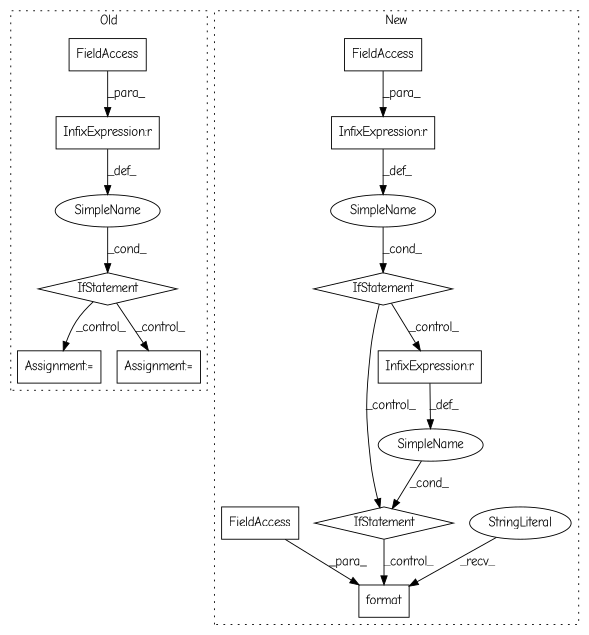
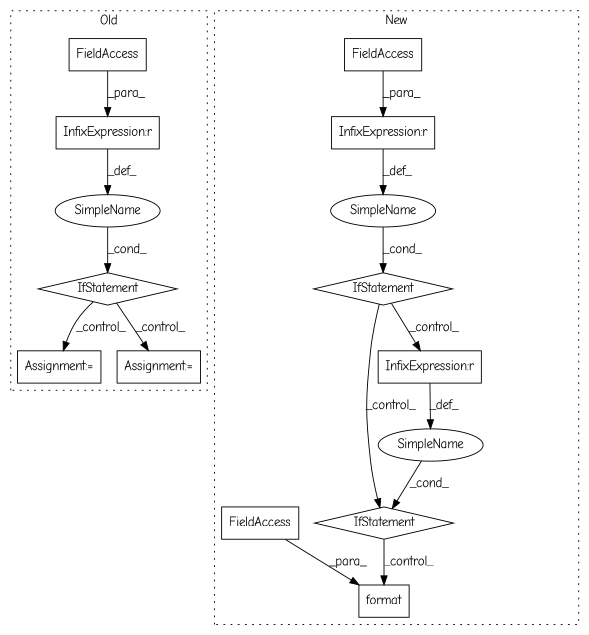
node "StringLiteral": removed
